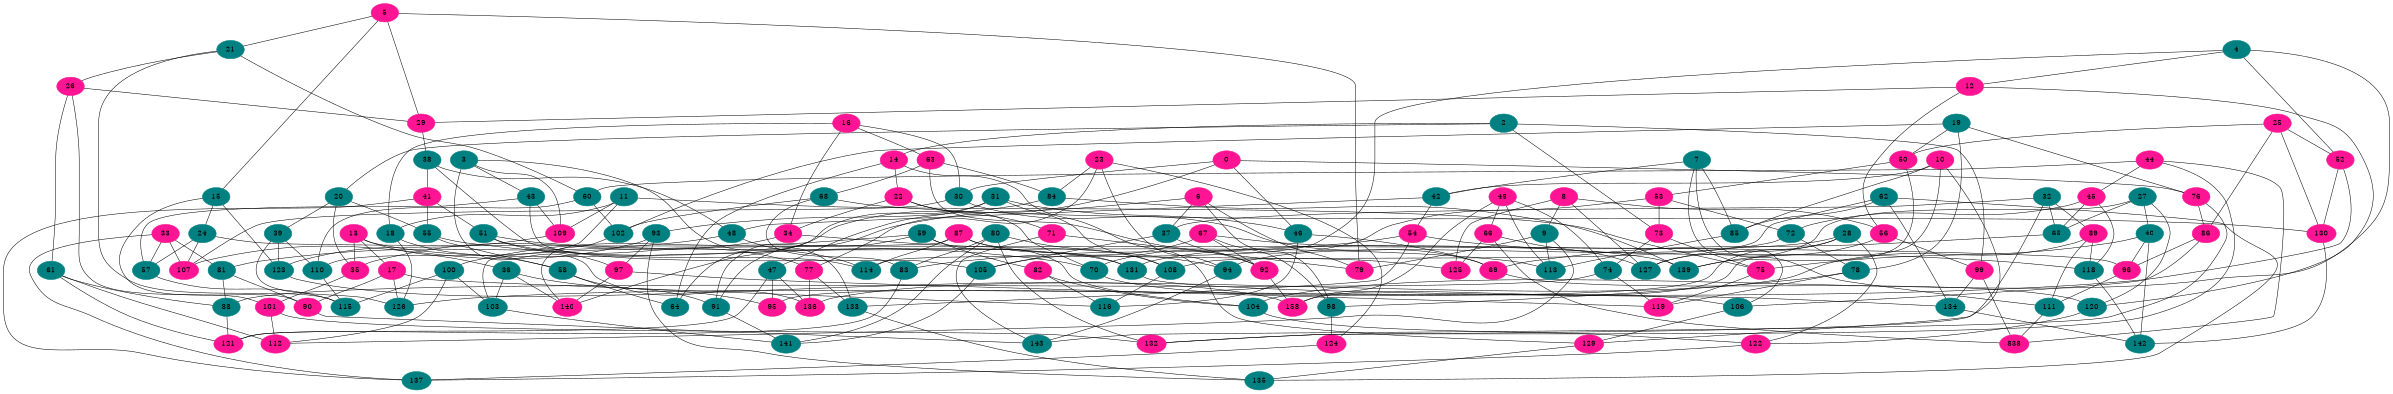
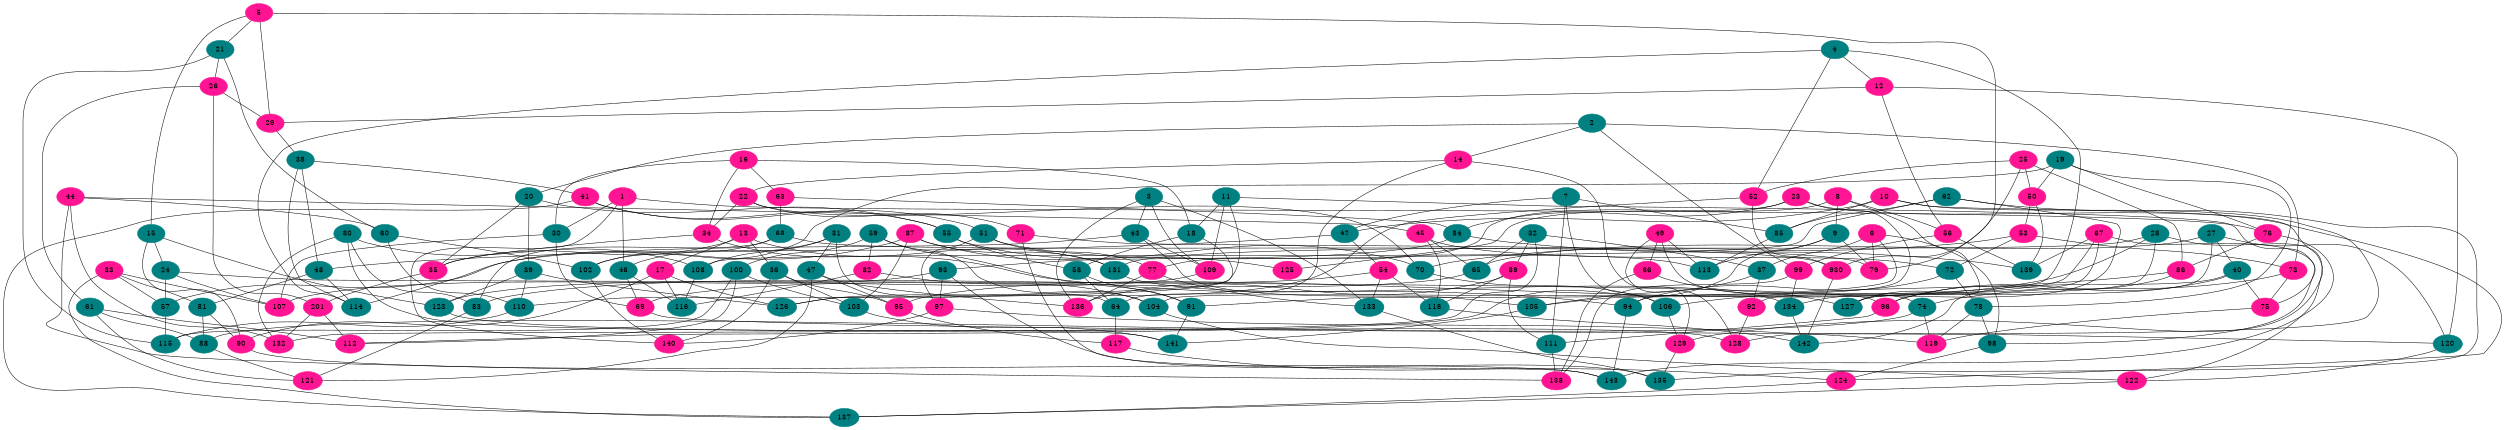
node "0": label "0" -> "1"
edge "63" -- "92": removed
node "130": label "130" -> "930"
edge "66" -- "125": removed
node "101": label "101" -> "201"
node "158": label "158" -> "128"
node "117": added
node "838": label "838" -> "138"
